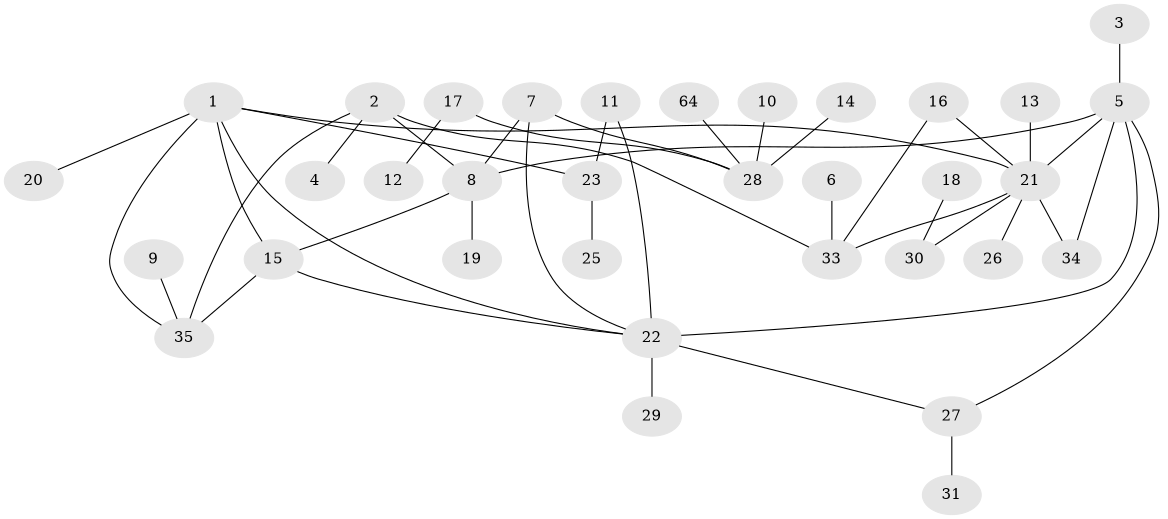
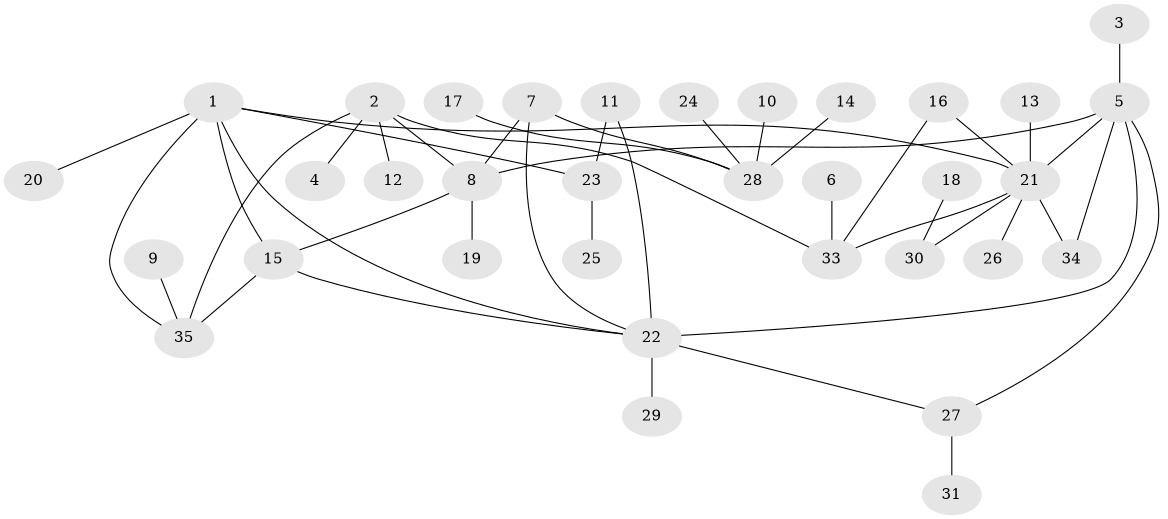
node "64": label "64" -> "24"
edge "17" -- "12": now "2" -- "12"
